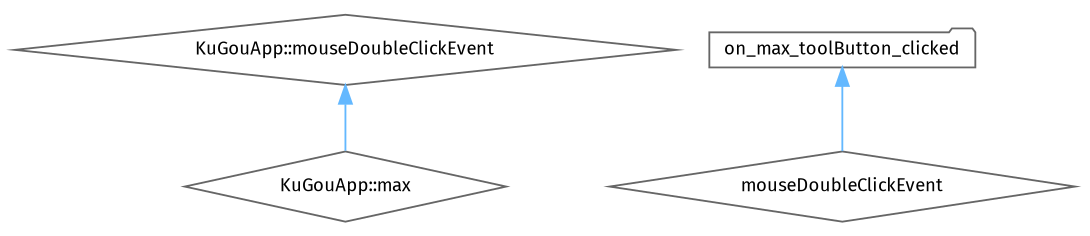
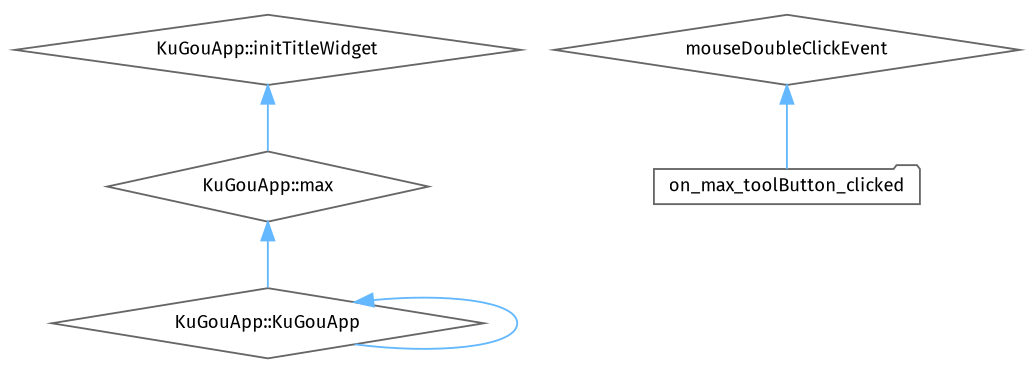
node "KuGouApp::mouseDoubleClickEvent": label "KuGouApp::mouseDoubleClickEvent" -> "KuGouApp::initTitleWidget"
edge "mouseDoubleClickEvent" -> "on_max_toolButton_clicked": reversed
node "KuGouApp::KuGouApp": added
